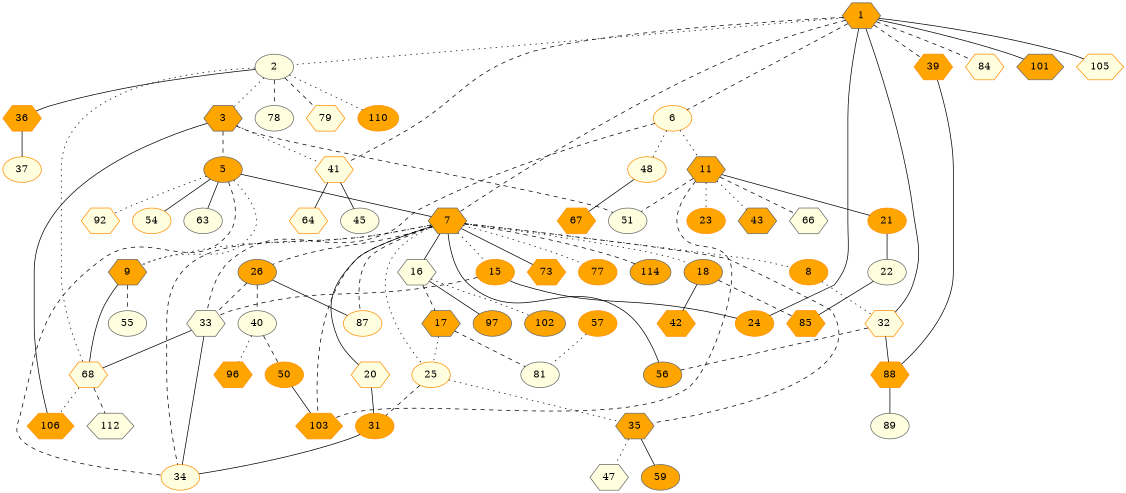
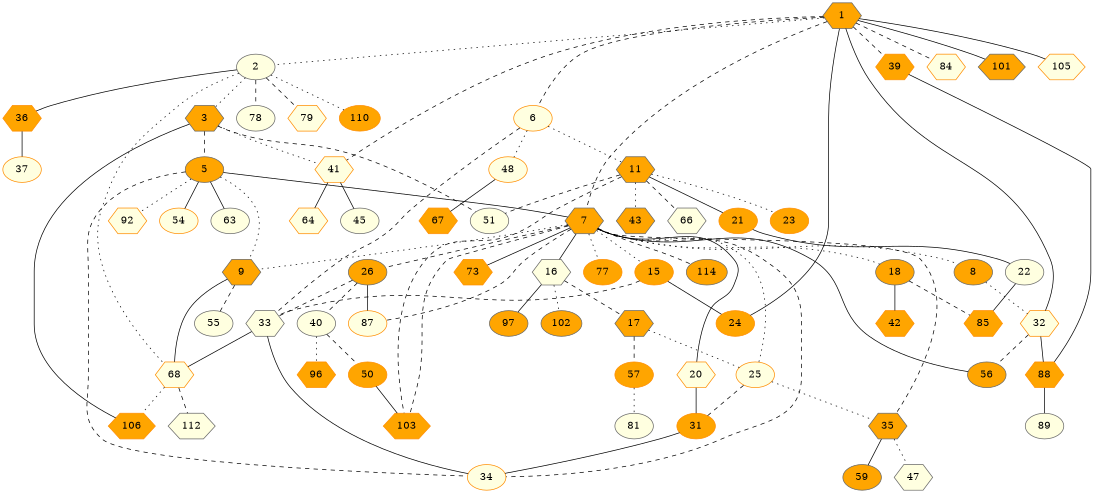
node "8": color darkorange -> gray40
edge "17" -- "81": now "17" -- "57"
